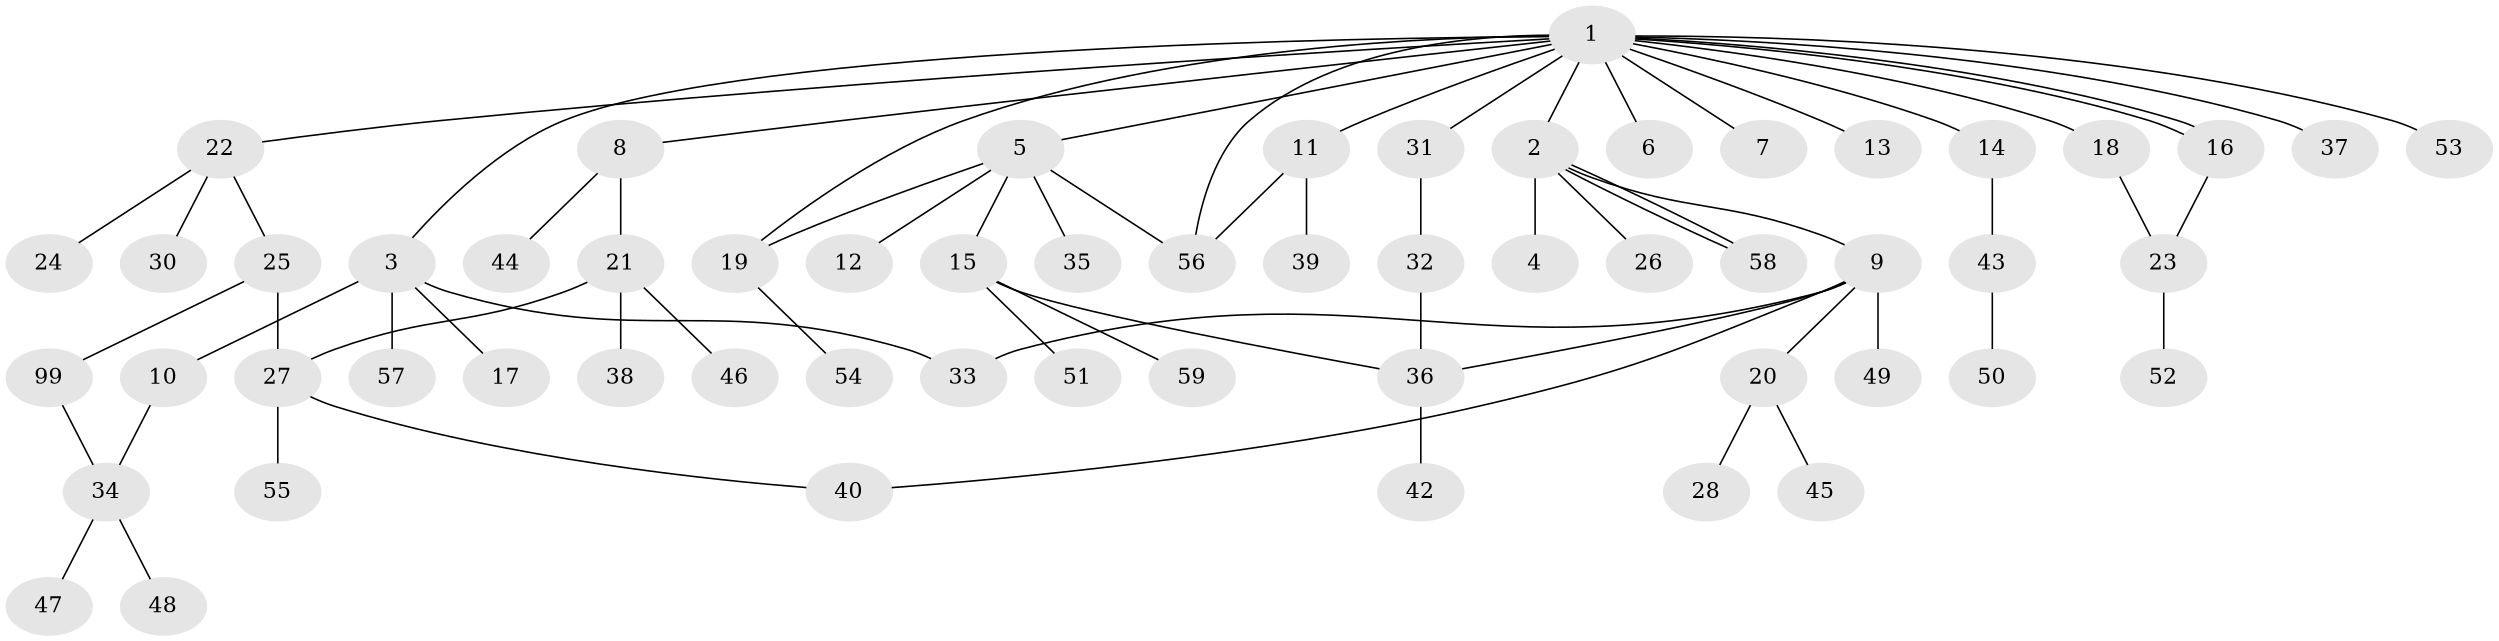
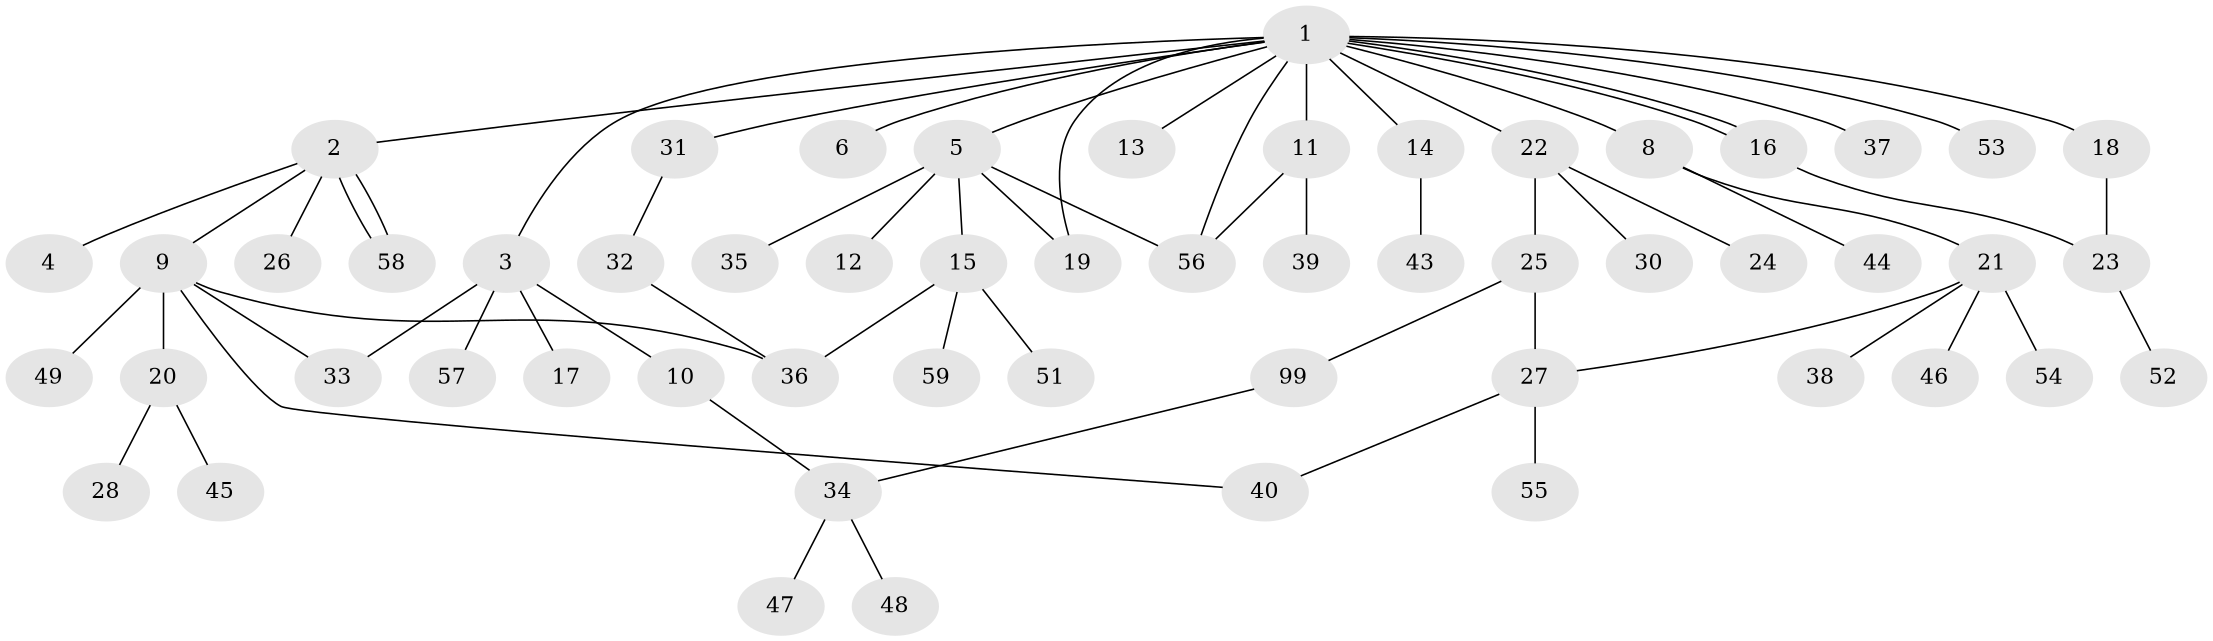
node "7": removed
edge "19" -- "54": now "21" -- "54"
node "50": removed
node "42": removed
